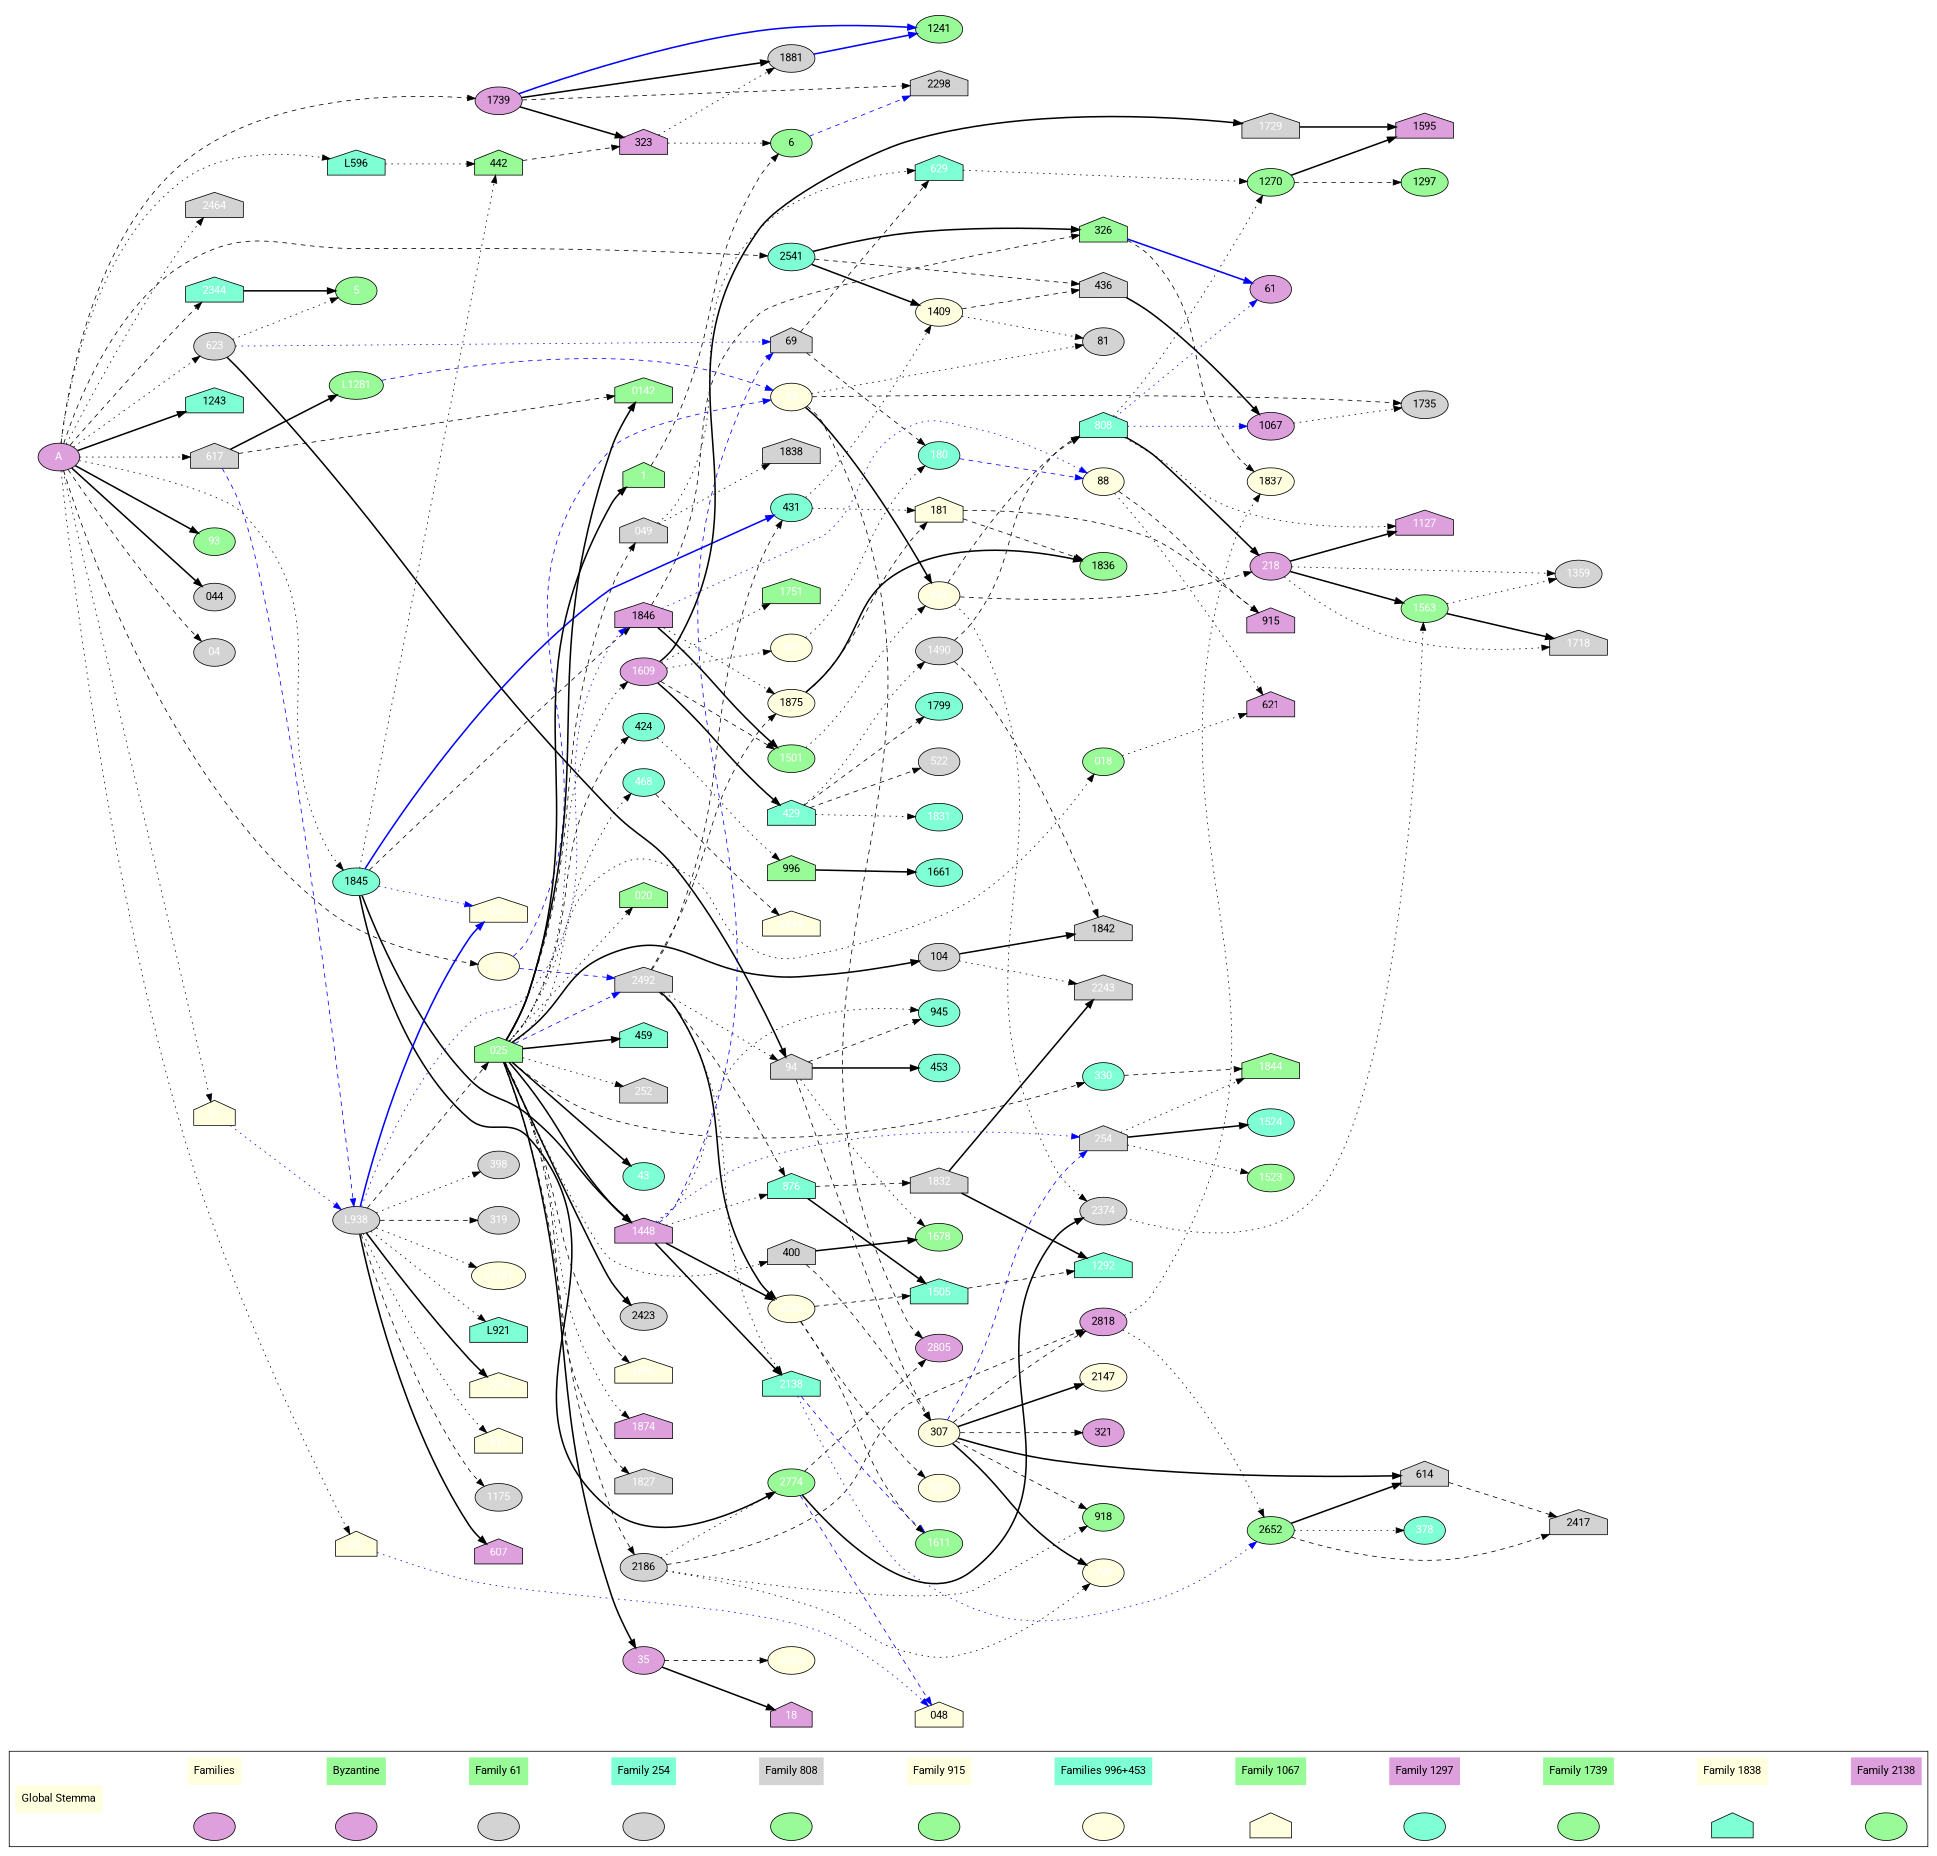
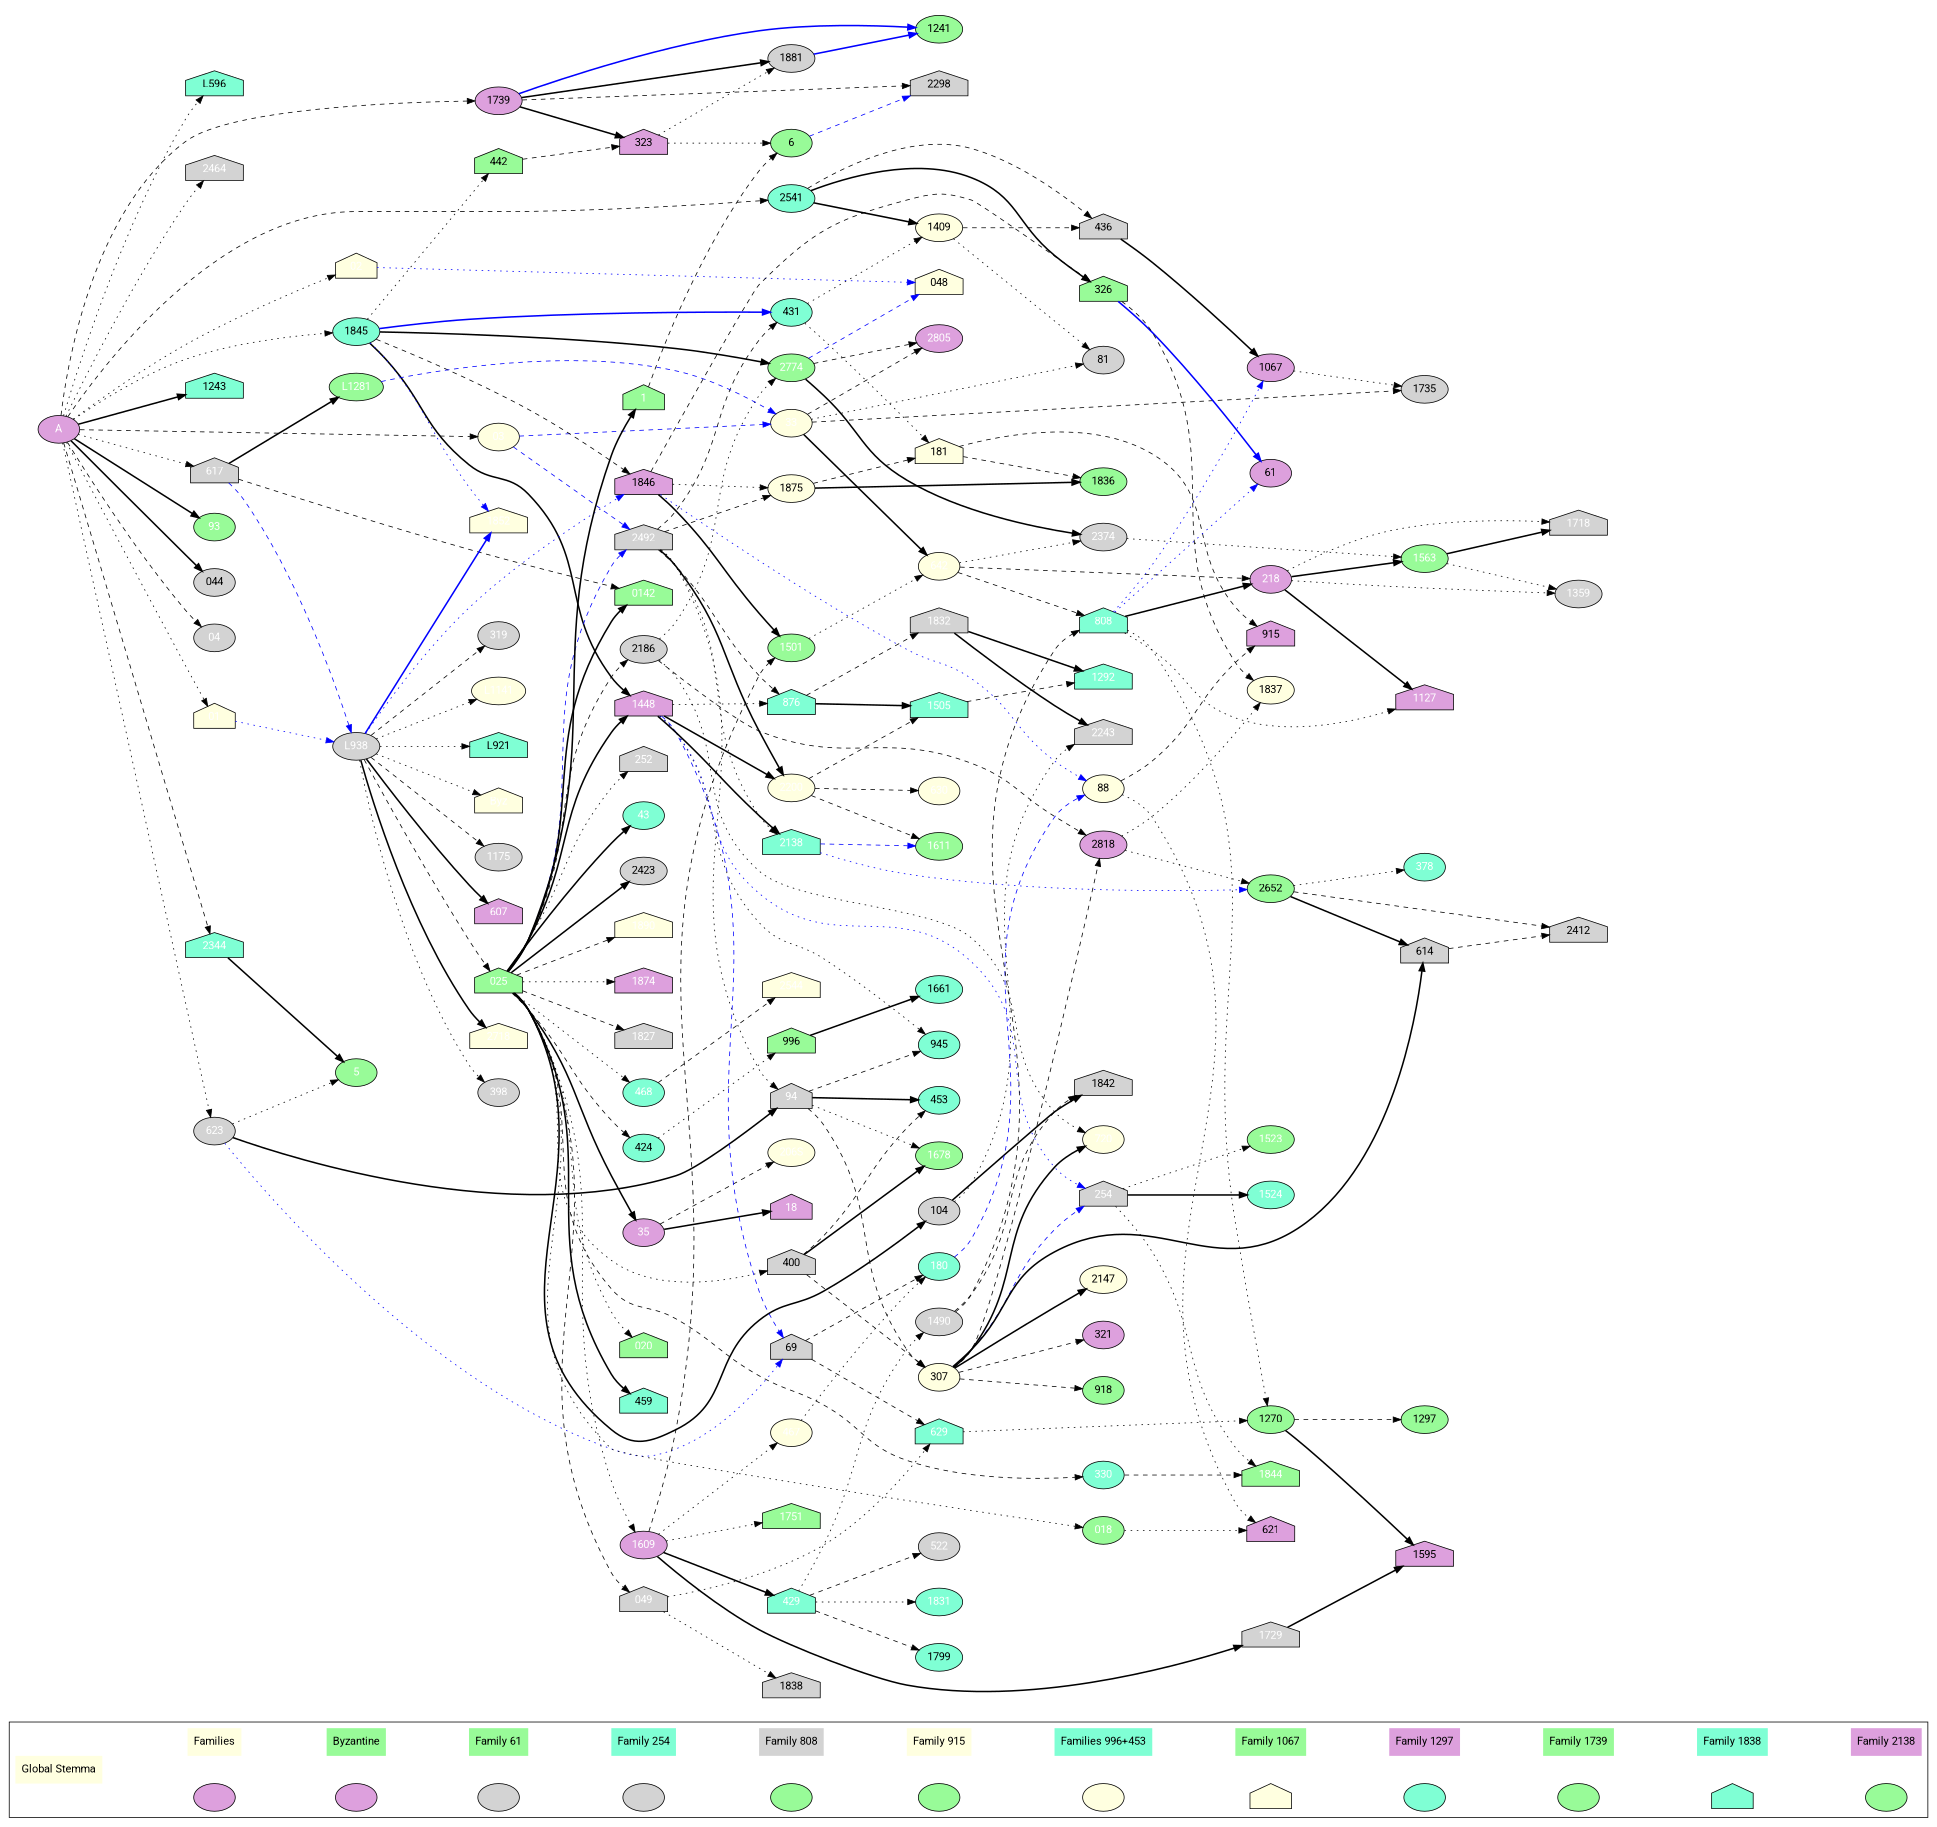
edge "L596" -> "442": removed
edge "400" -> "453": added
node "2417": label "2417" -> "2412"
edge "2186" -> "918": removed
node "Family 1838": fillcolor lightyellow -> aquamarine
